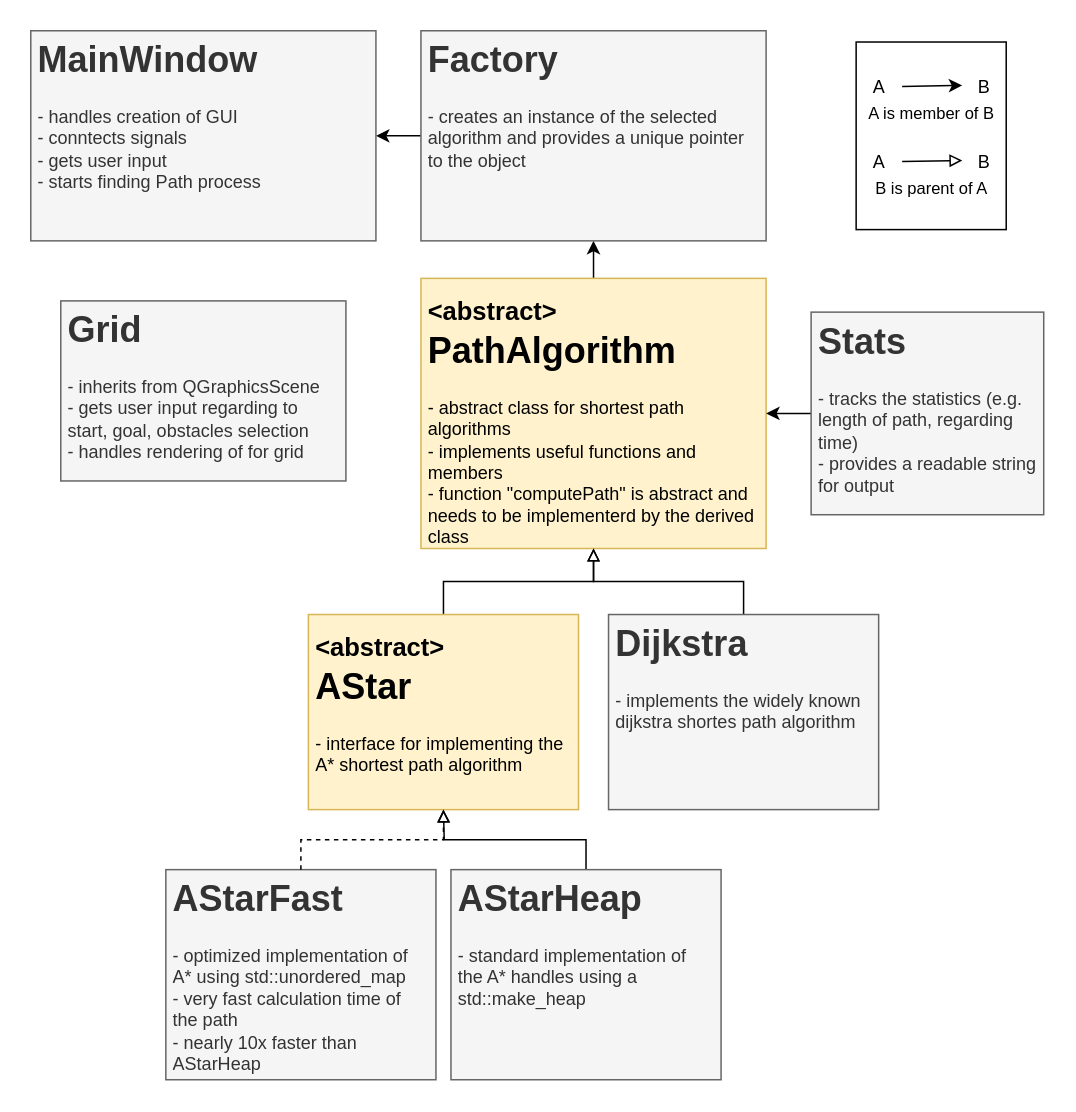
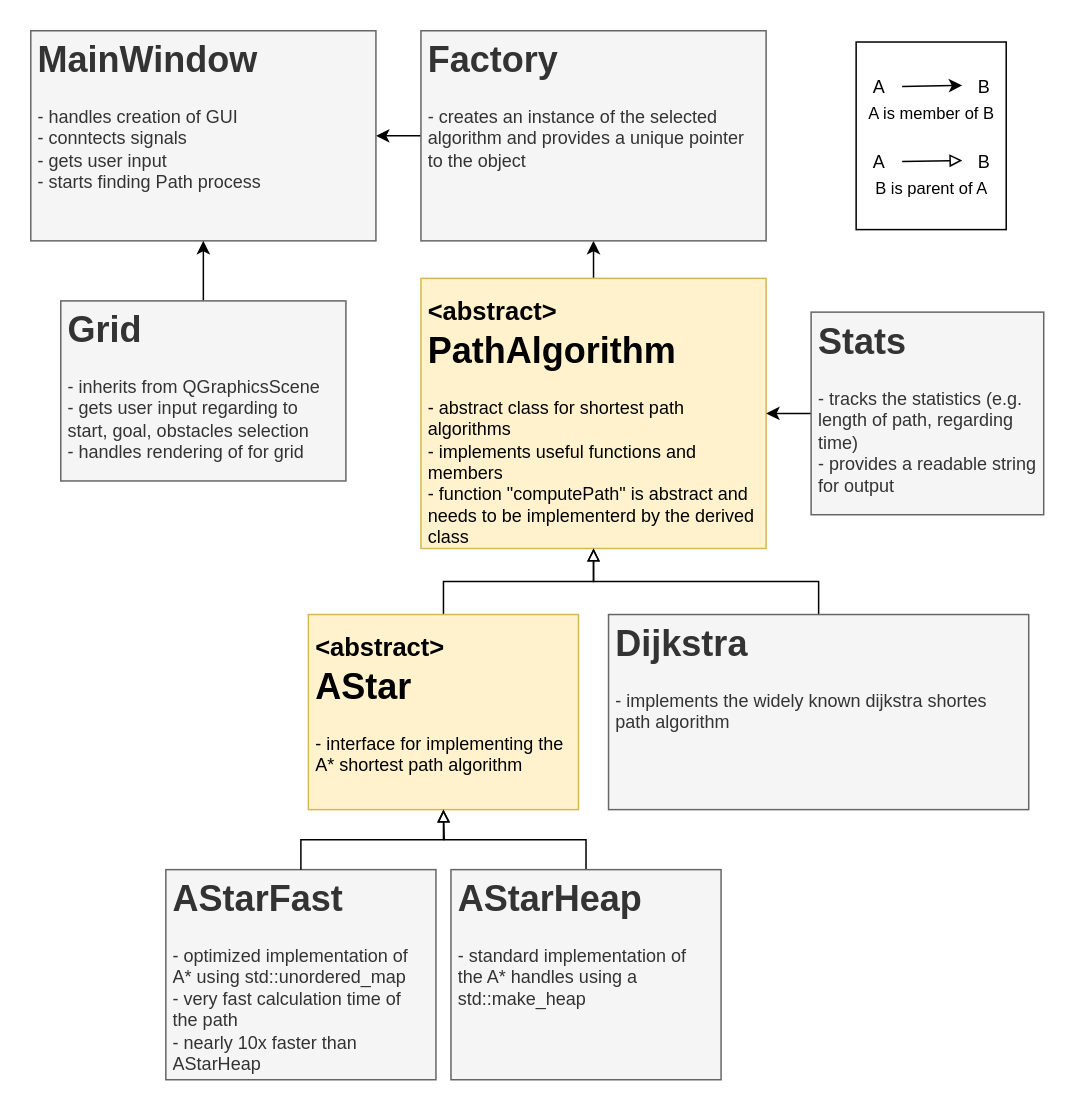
edge "Grid - inherits from QGraphicsScene - gets user input regarding to start, goal, obstacles selection - handles rendering of for grid" -> "MainWindow- handles creation of GUI - conntects signals - gets user input - starts finding Path process": added
node "Dijkstra - implements the widely known dijkstra shortes path algorithm": size 270x195 -> 420x195
edge "AStarFast - optimized implementation of A* using std::unordered_map - very fast calculation time of the path - nearly 10x faster than AStarHeap" -> "<abstract> AStar - interface for implementing the A* shortest path algorithm": style dashed -> solid
